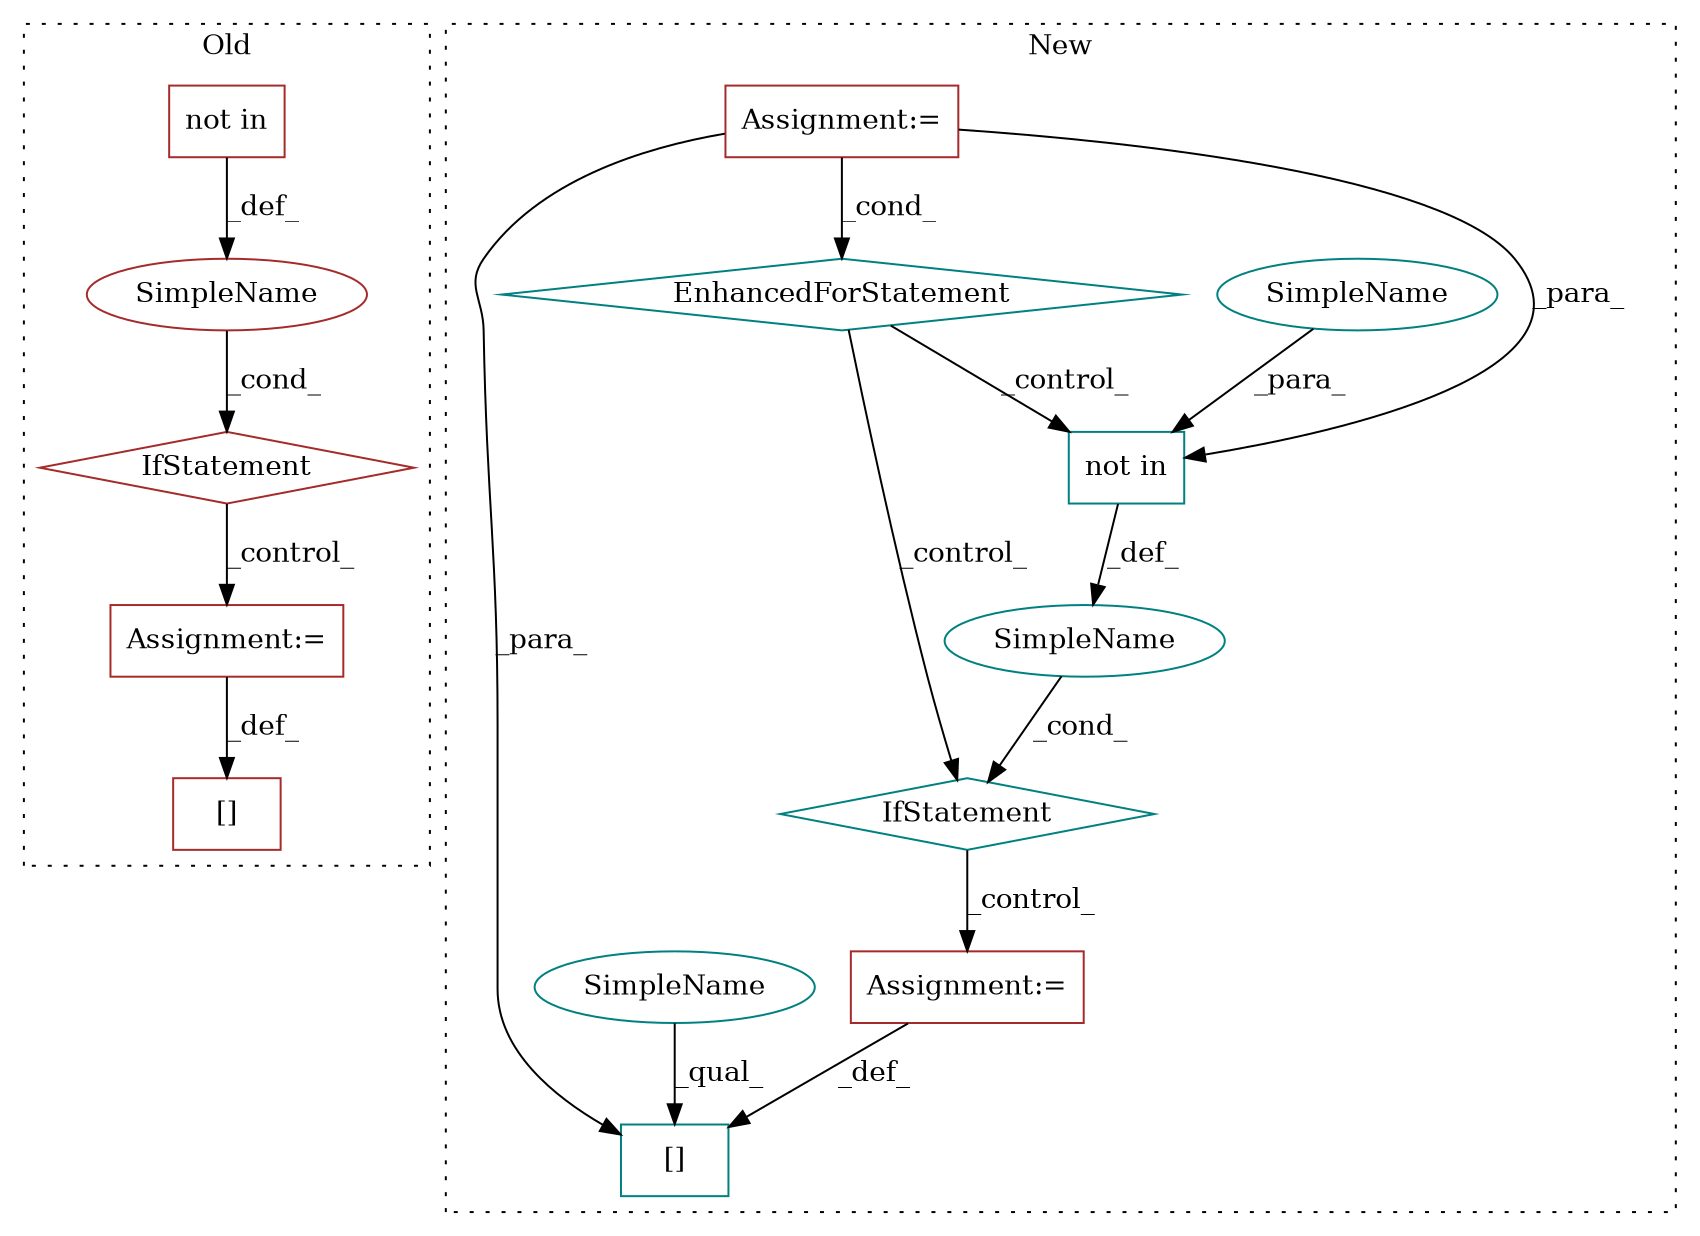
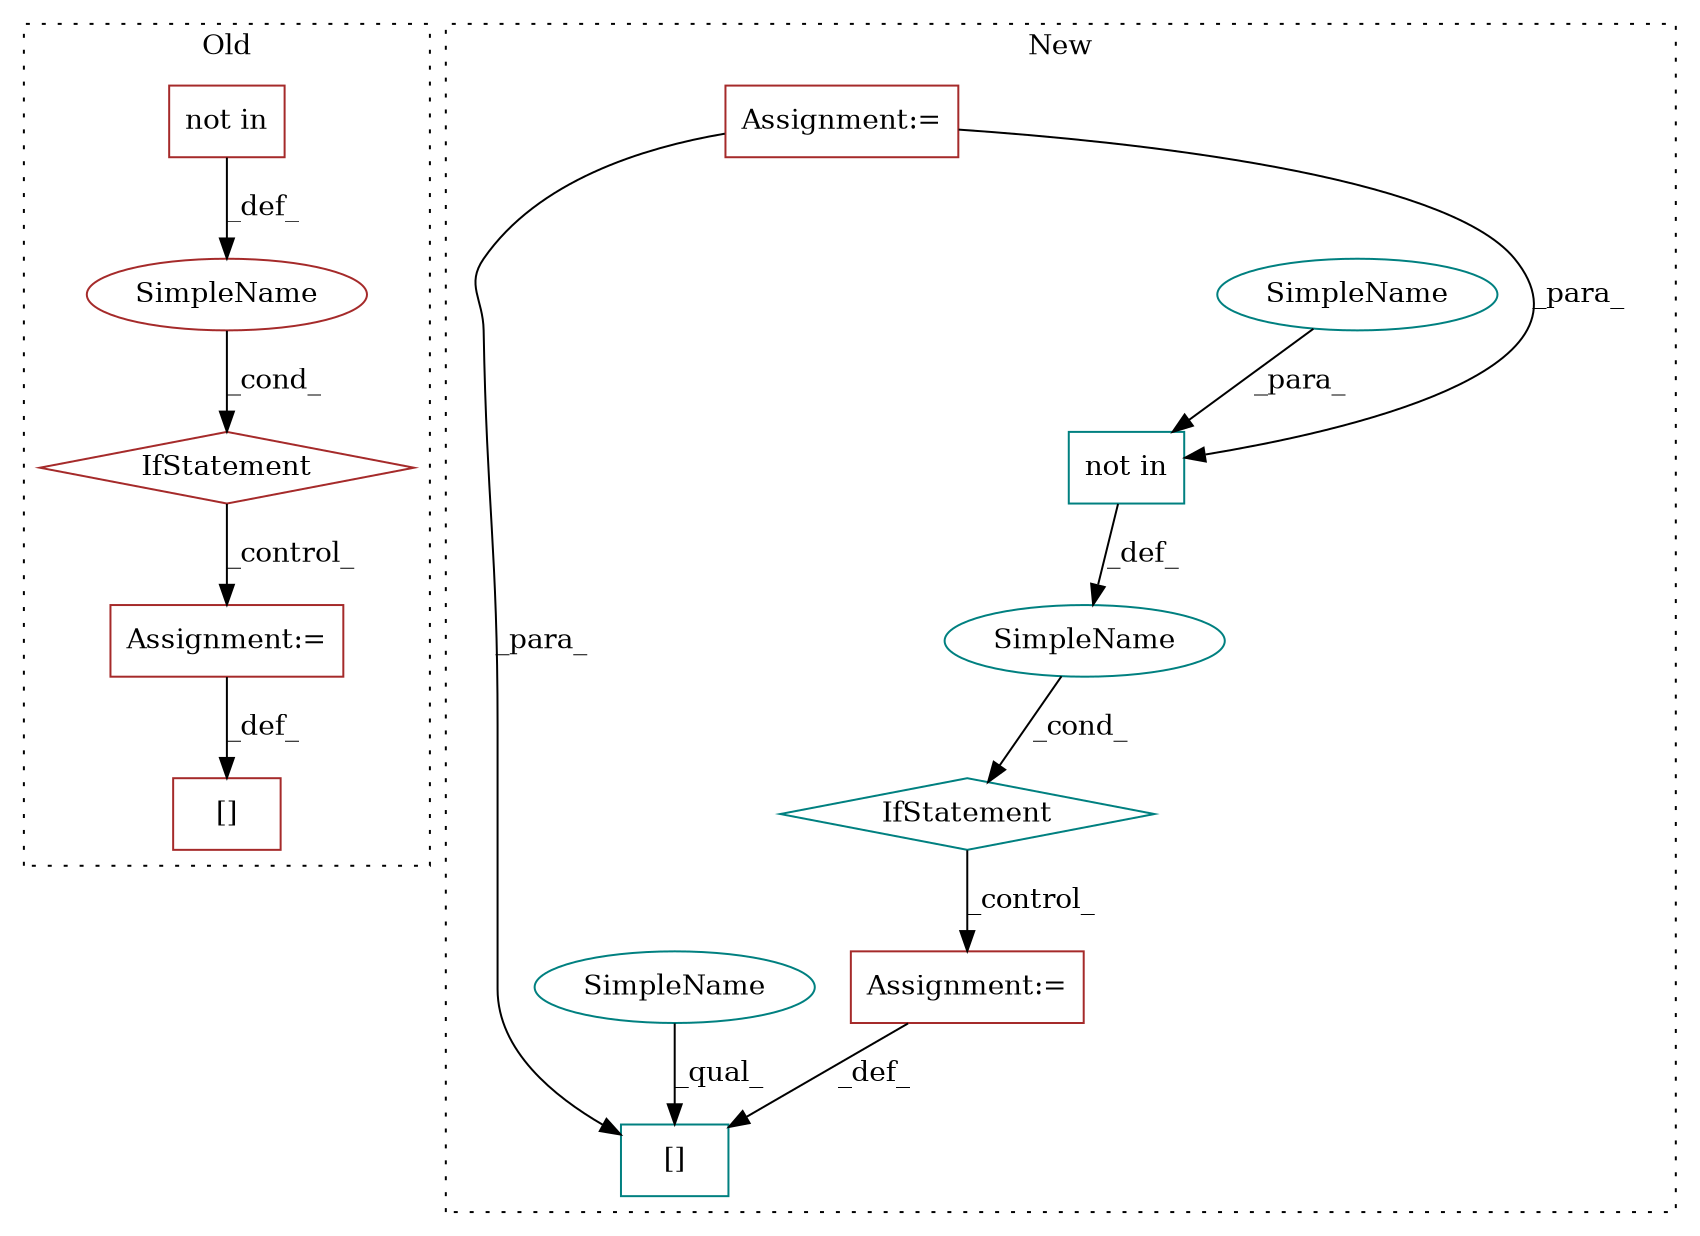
node "EnhancedForStatement": removed
